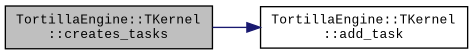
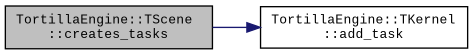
node "TortillaEngine::TKernel ::creates_tasks": label "TortillaEngine::TKernel ::creates_tasks" -> "TortillaEngine::TScene ::creates_tasks"
